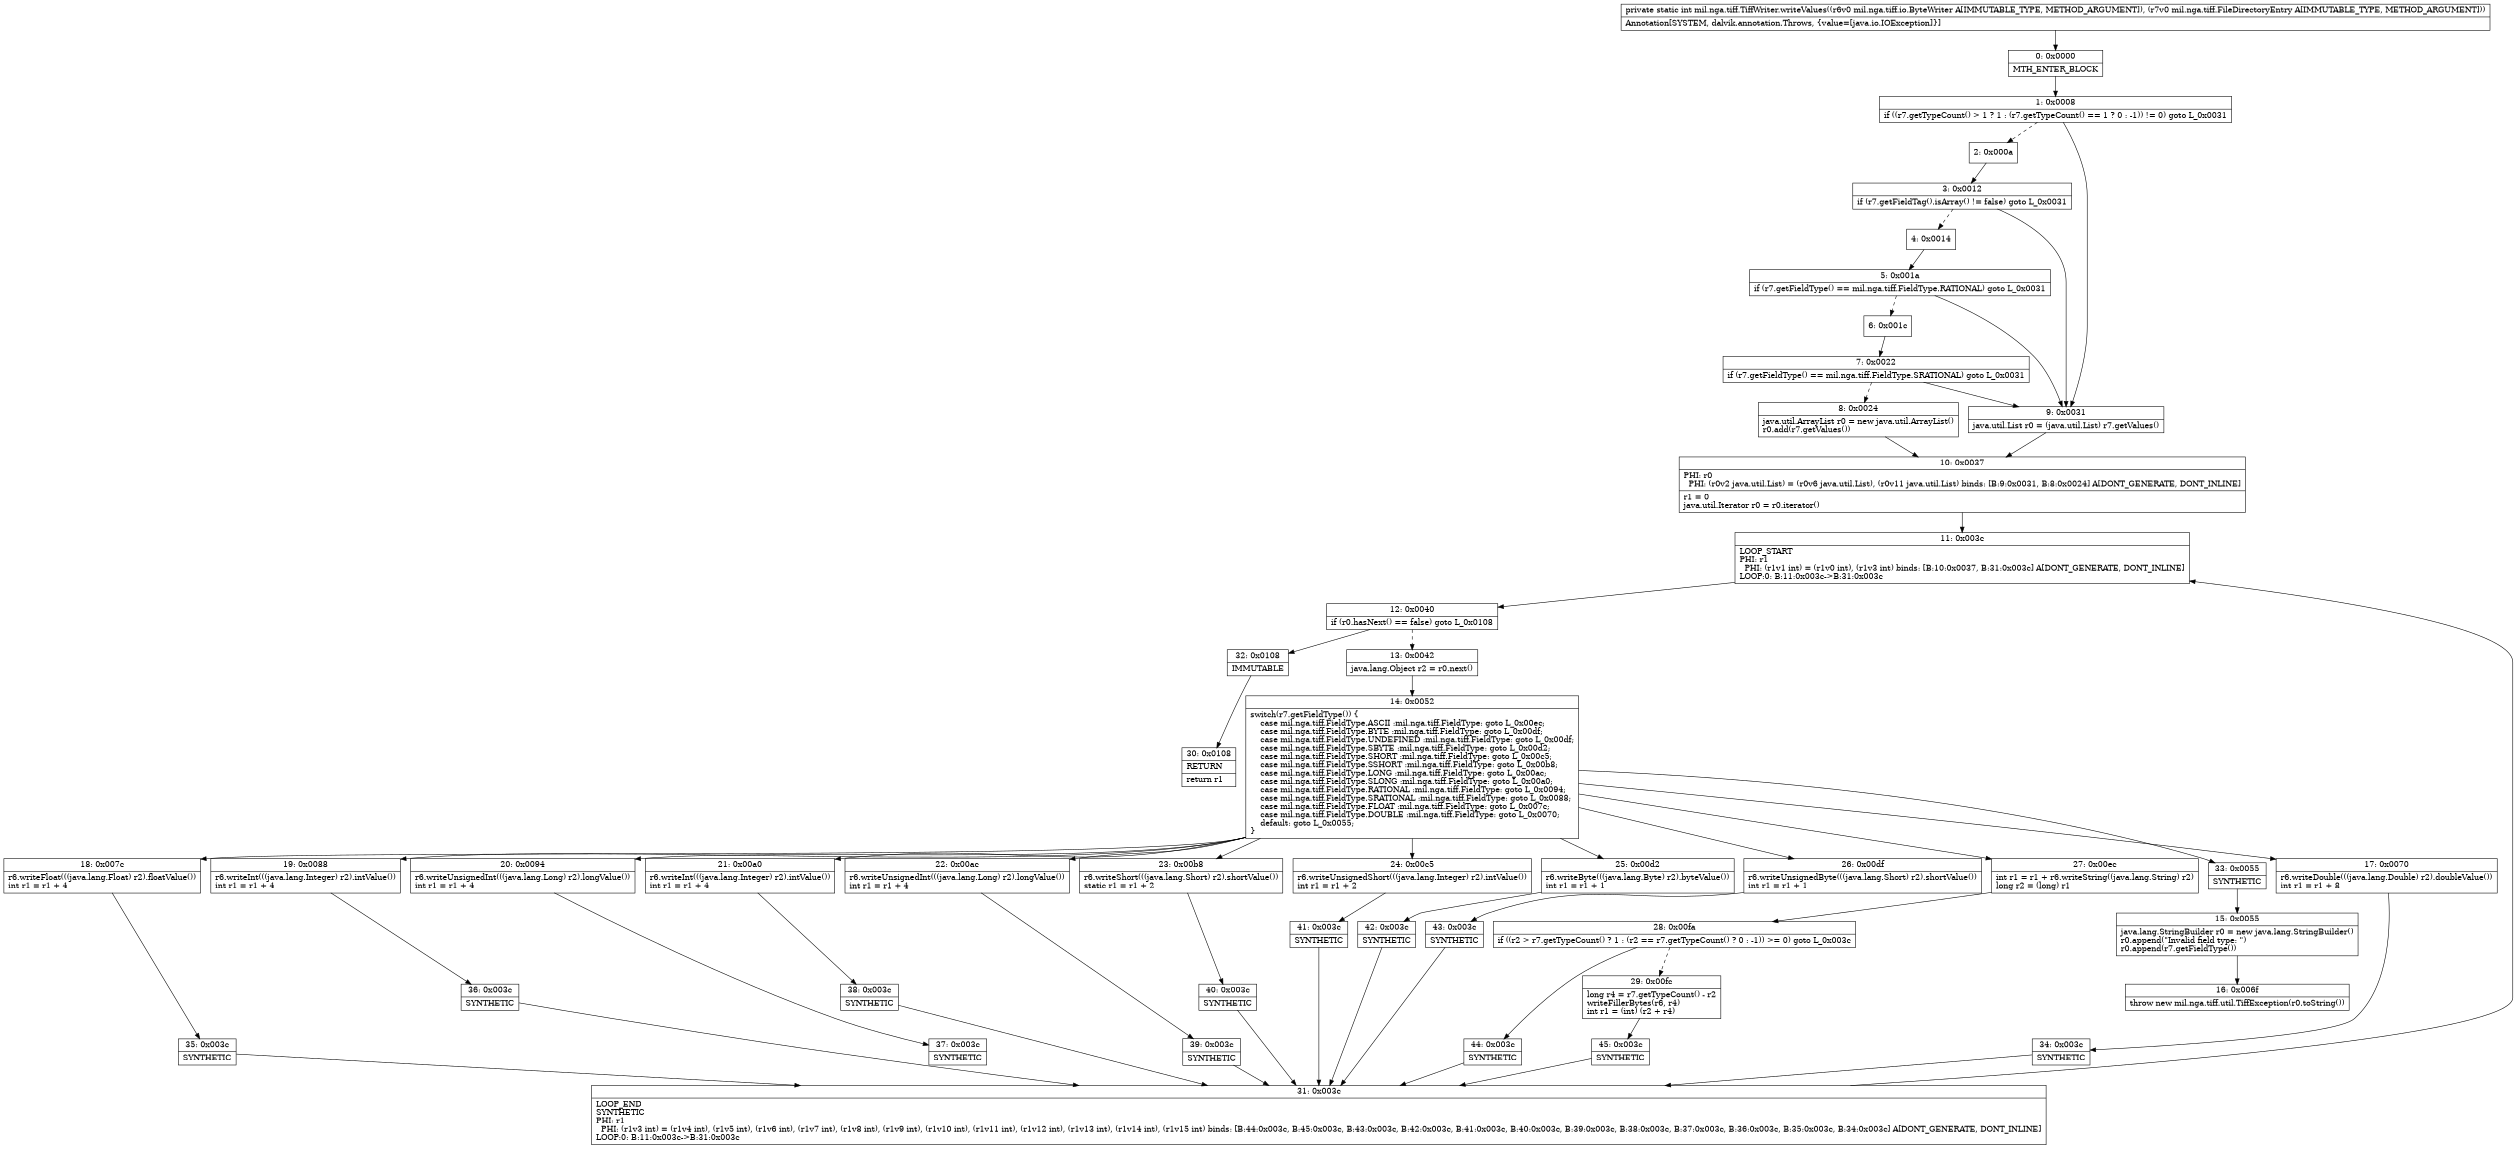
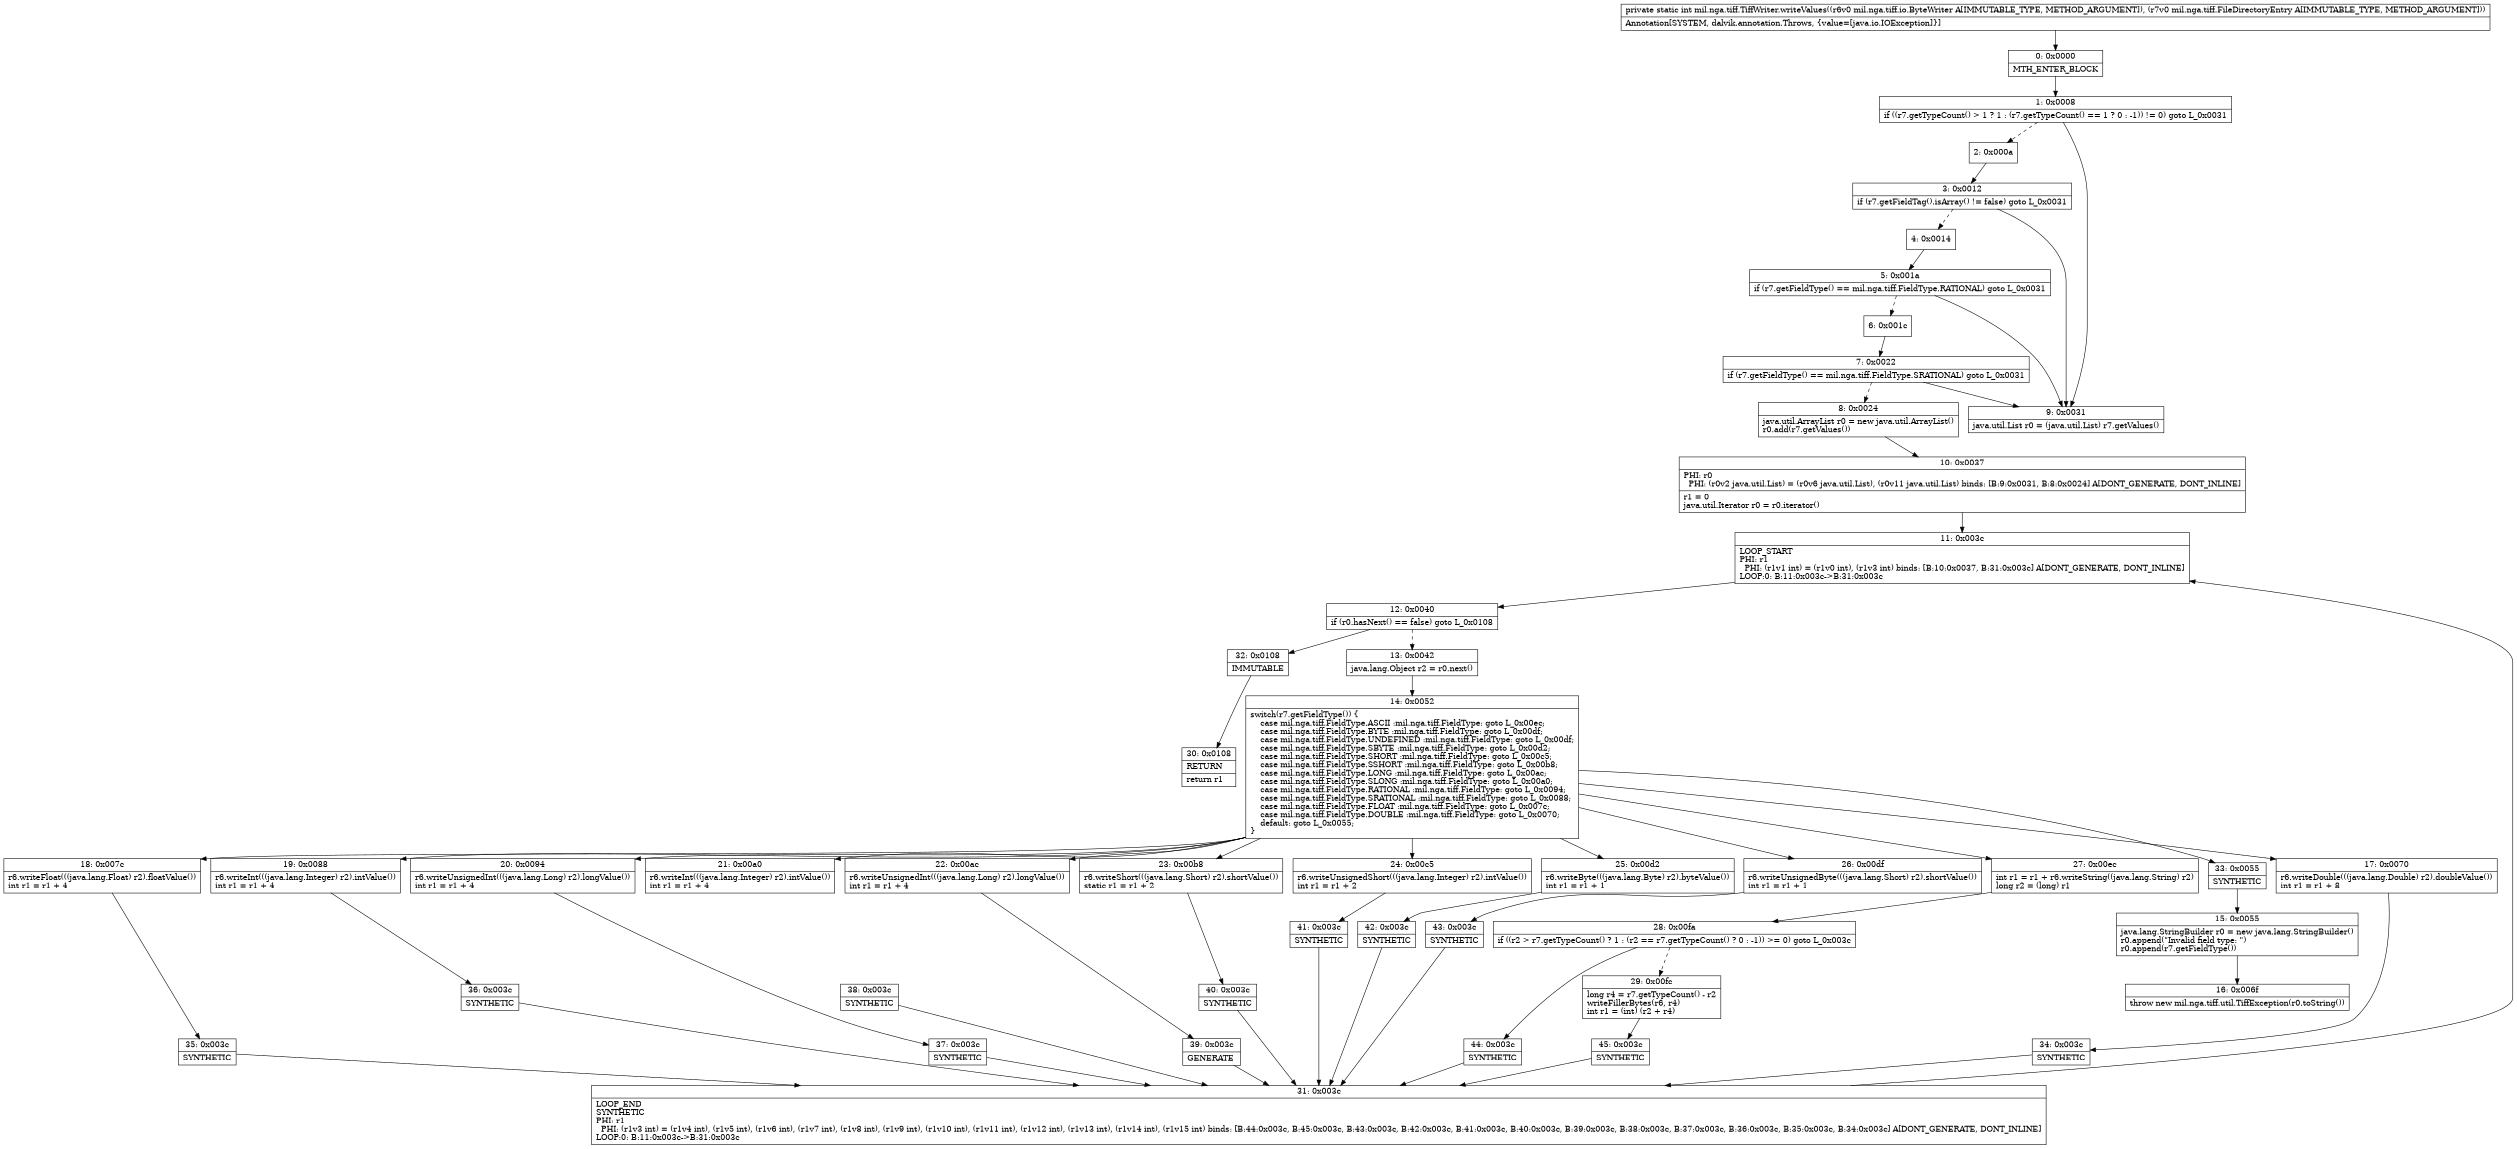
edge "9: 0x0031" -> "10: 0x0037": removed
edge "21: 0x00a0" -> "38: 0x003c": removed
node "39: 0x003c": text "SYNTHETIC" -> "GENERATE"
edge "37: 0x003c" -> "31: 0x003c": added
